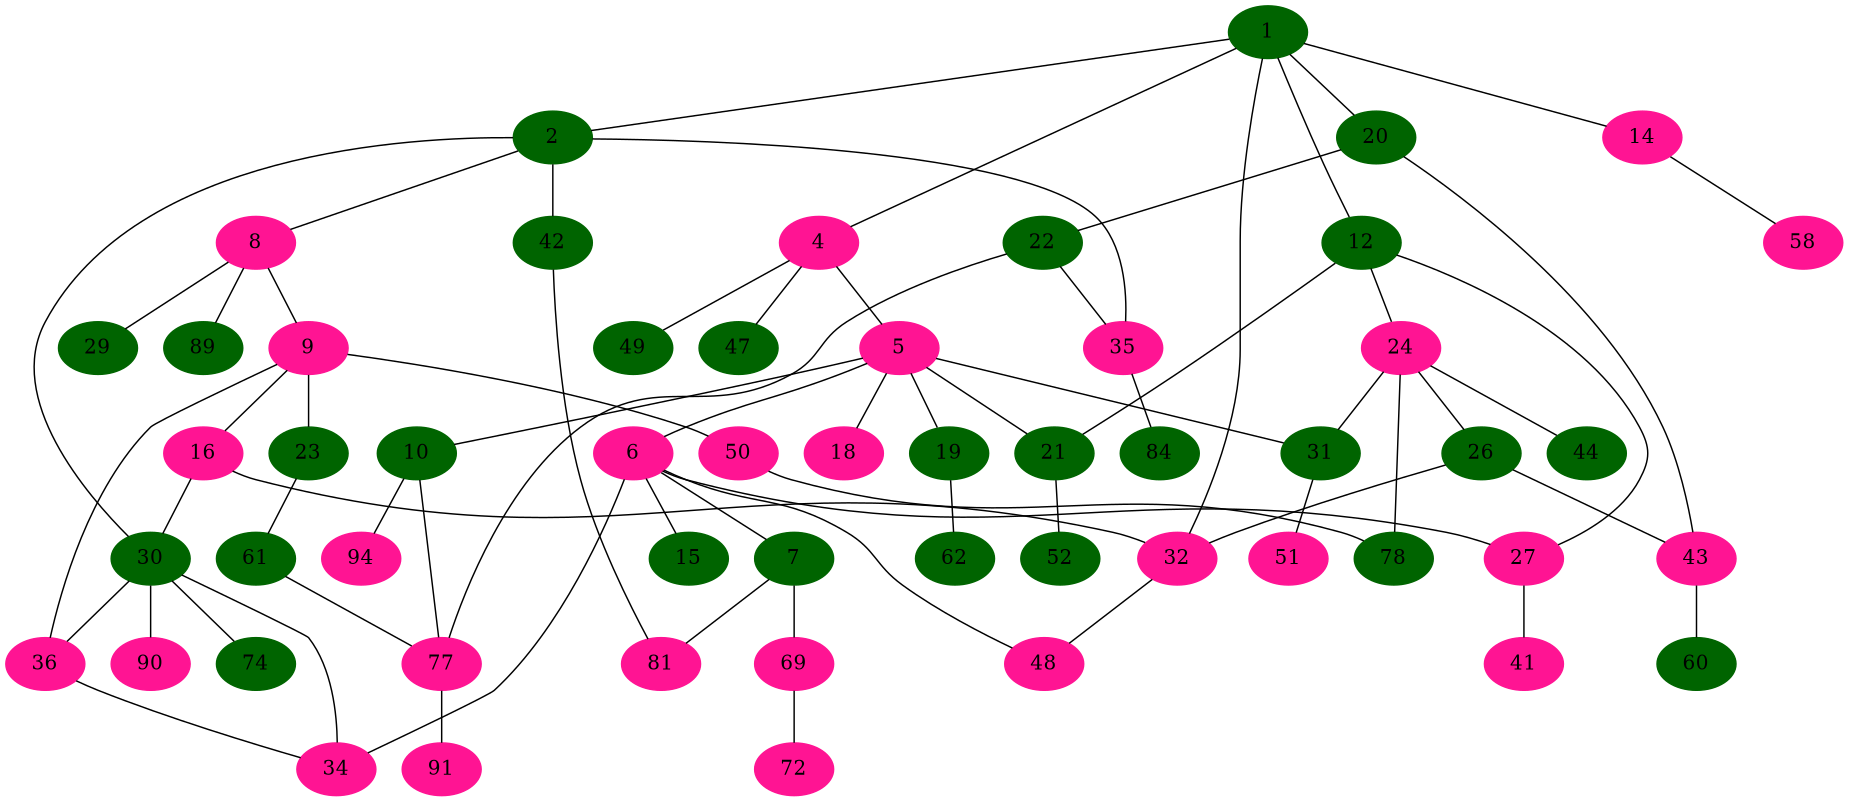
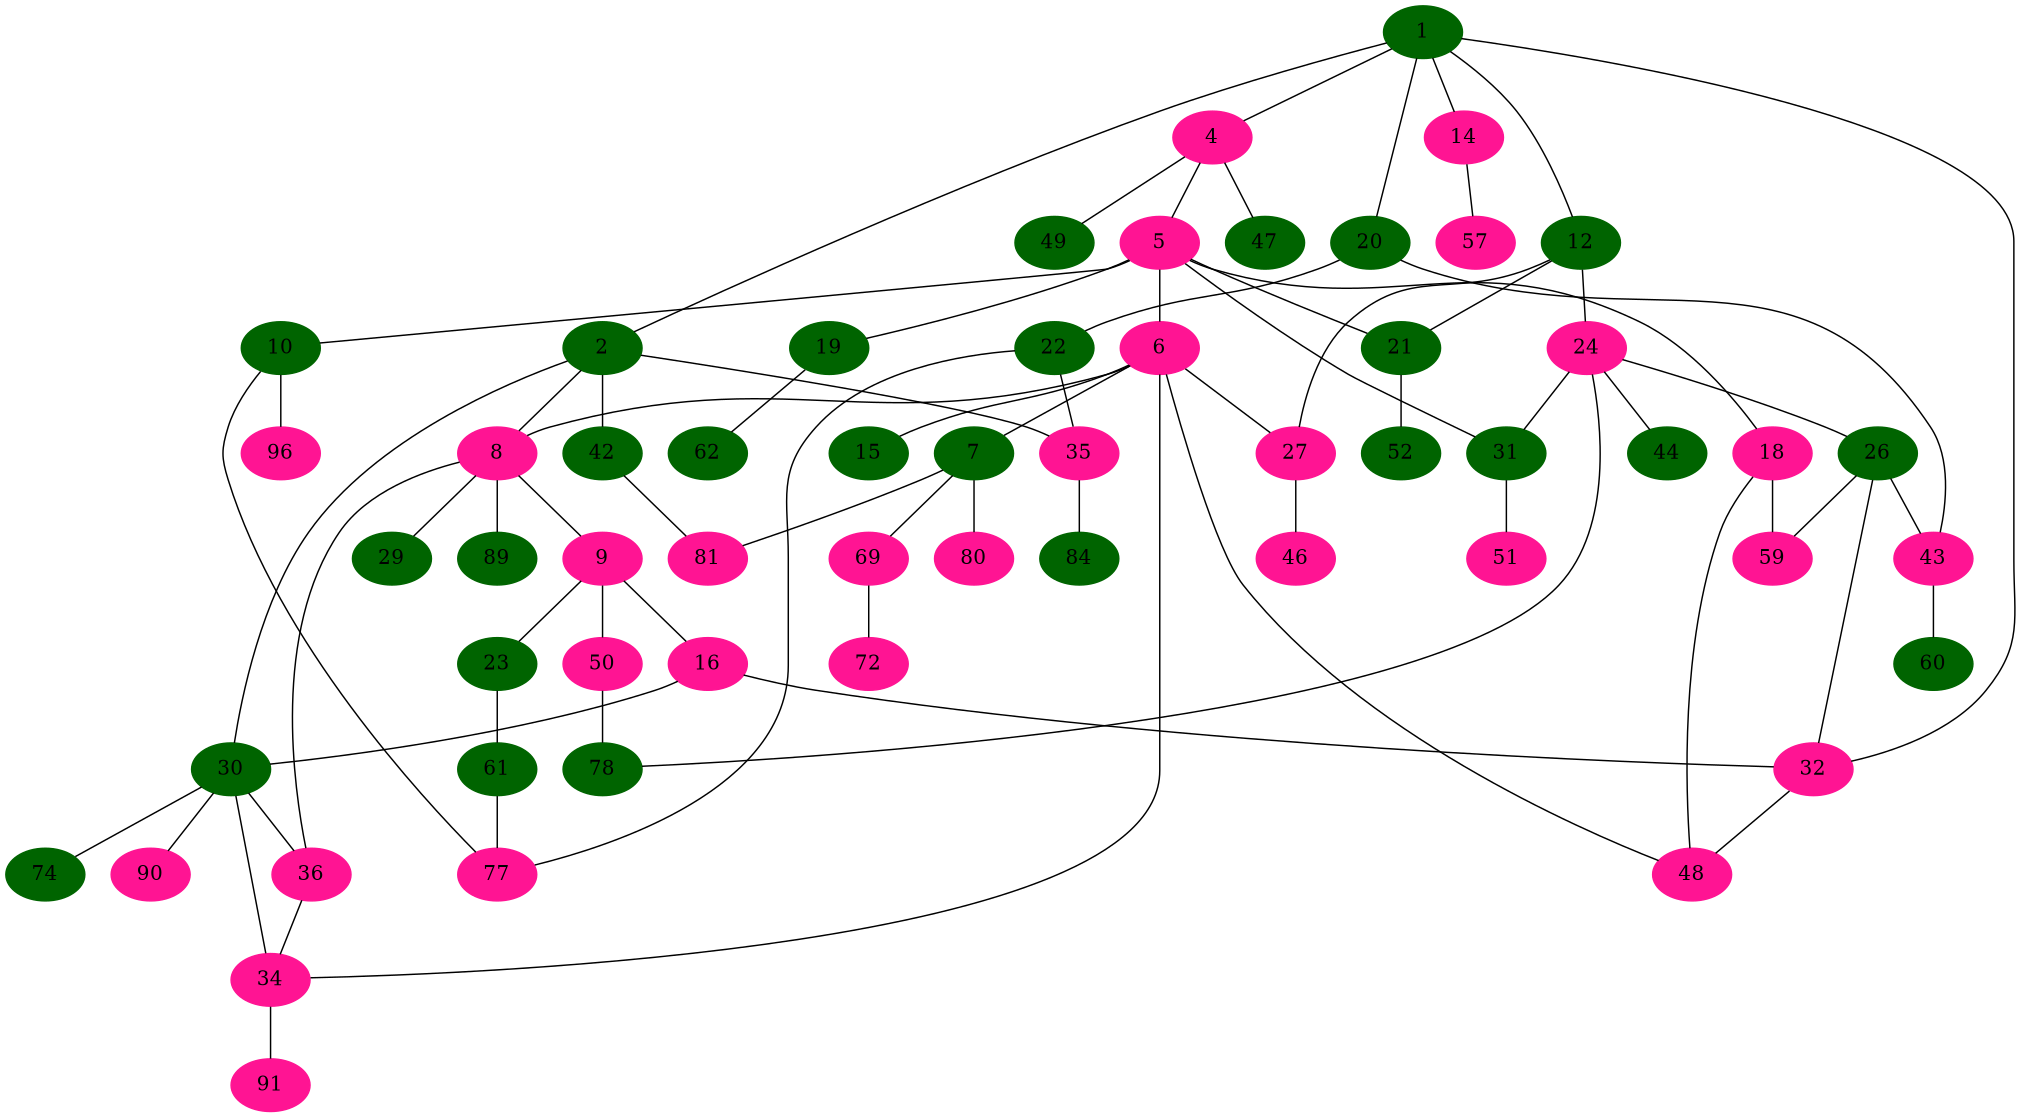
node "58": label "58" -> "57"
edge "6" -- "8": added
edge "9" -- "36": now "8" -- "36"
node "94": label "94" -> "96"
node "80": added
node "59": added
edge "18" -- "48": added
node "41": label "41" -> "46"
edge "77" -- "91": now "34" -- "91"
